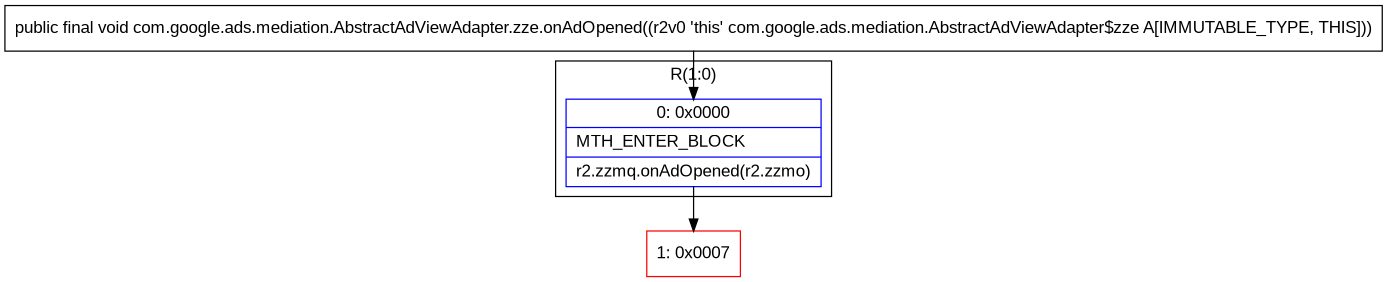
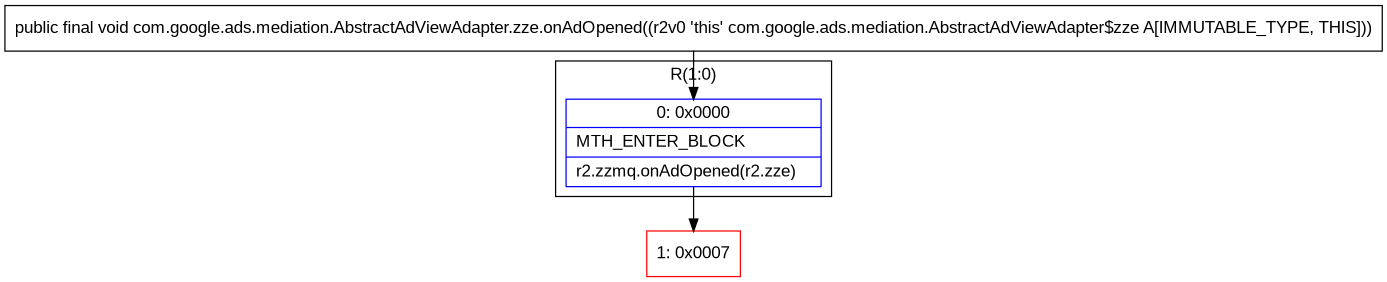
node "0: 0x0000": text "r2.zzmq.onAdOpened(r2.zzmo)" -> "r2.zzmq.onAdOpened(r2.zze)"
